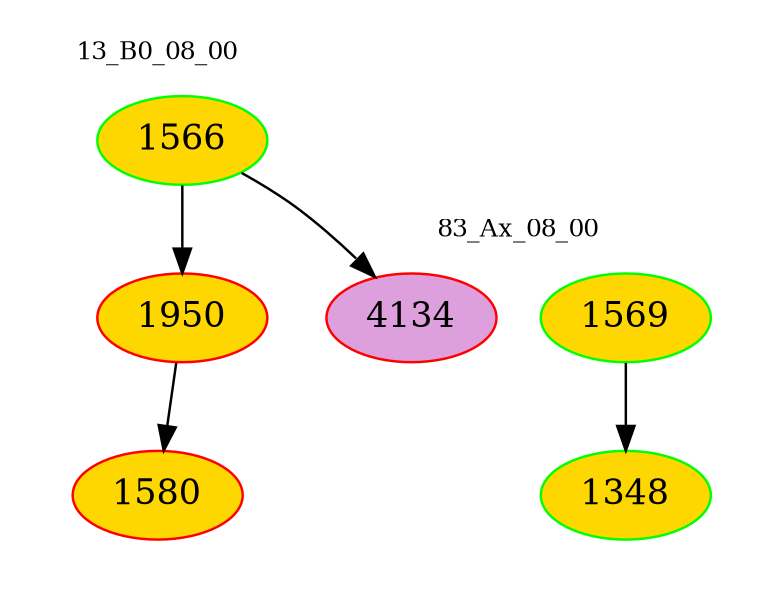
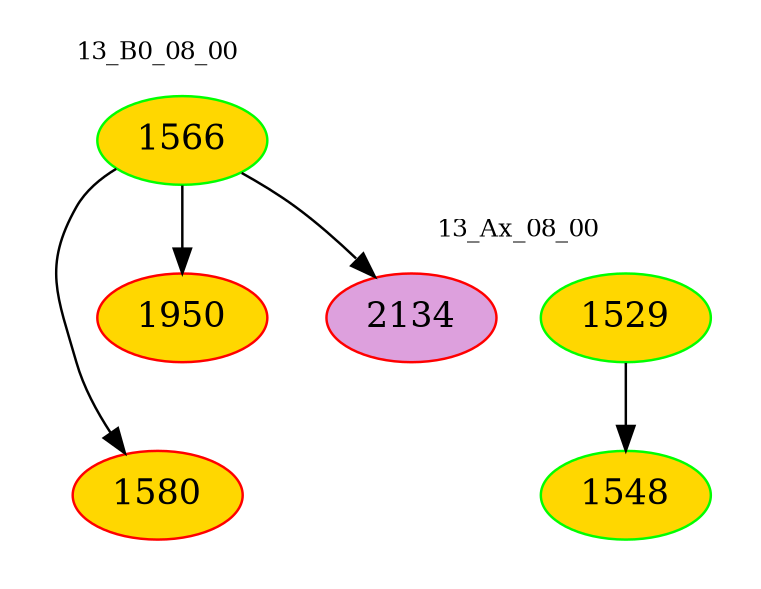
cluster "83_Ax_08_00": label "83_Ax_08_00" -> "13_Ax_08_00"
node "4134": label "4134" -> "2134"
node "1569": label "1569" -> "1529"
edge "1950" -> "1580": now "1566" -> "1580"
node "1348": label "1348" -> "1548"
